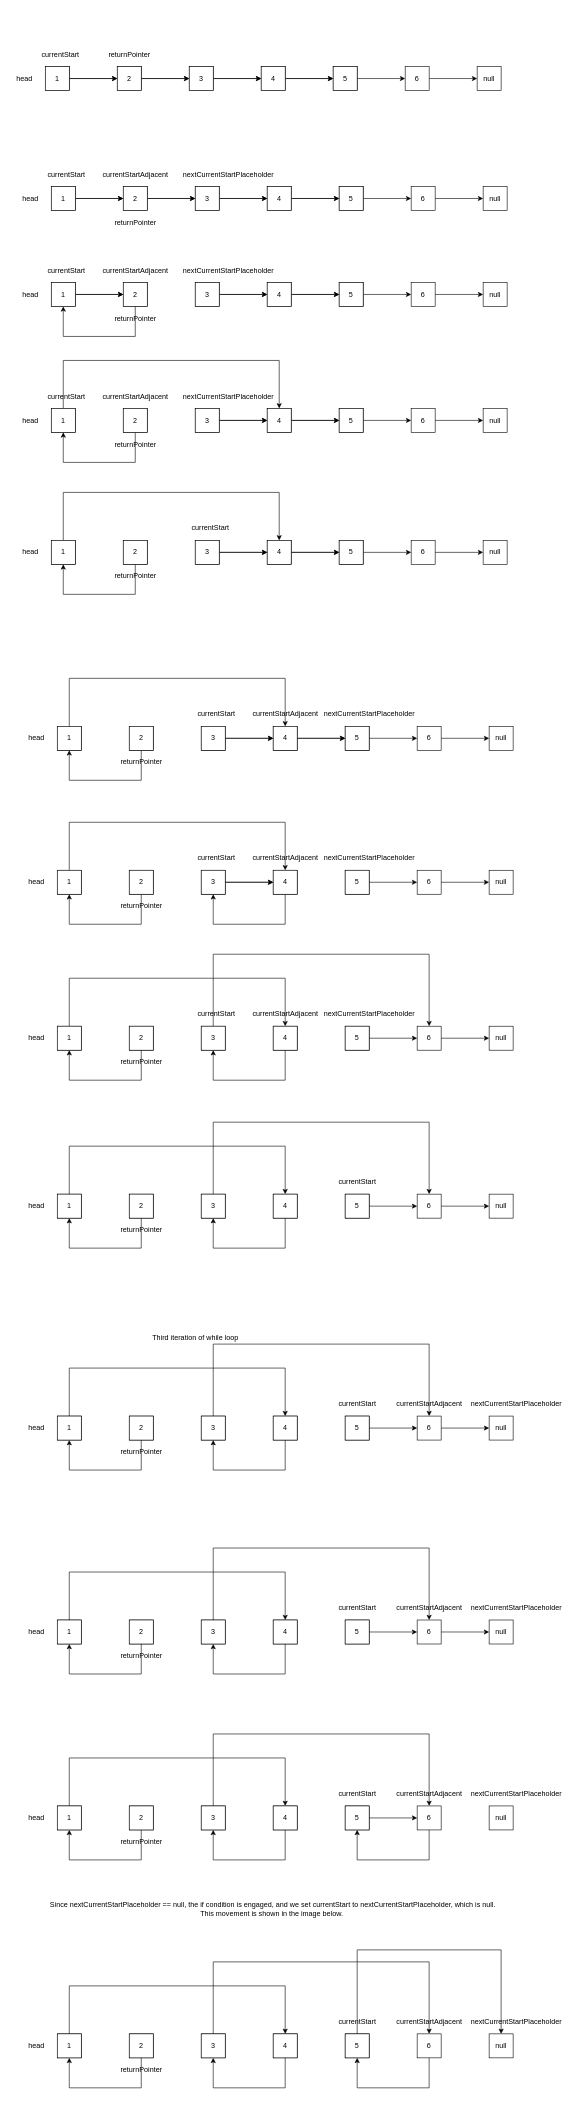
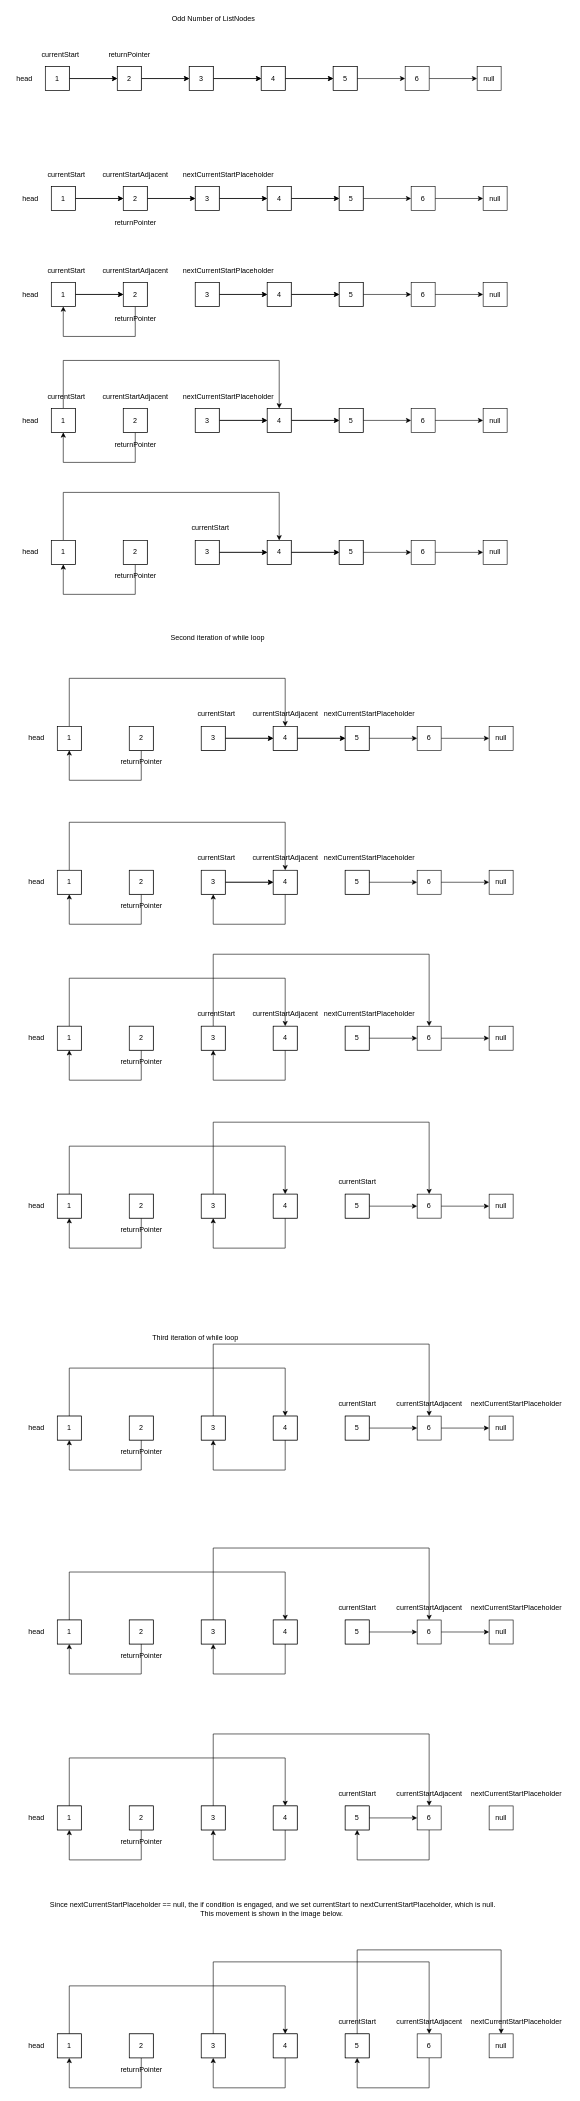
node "Odd Number of ListNodes": added
node "Second iteration of while loop": added
